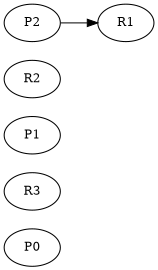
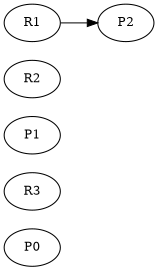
edge "P2" -> "R1": reversed
